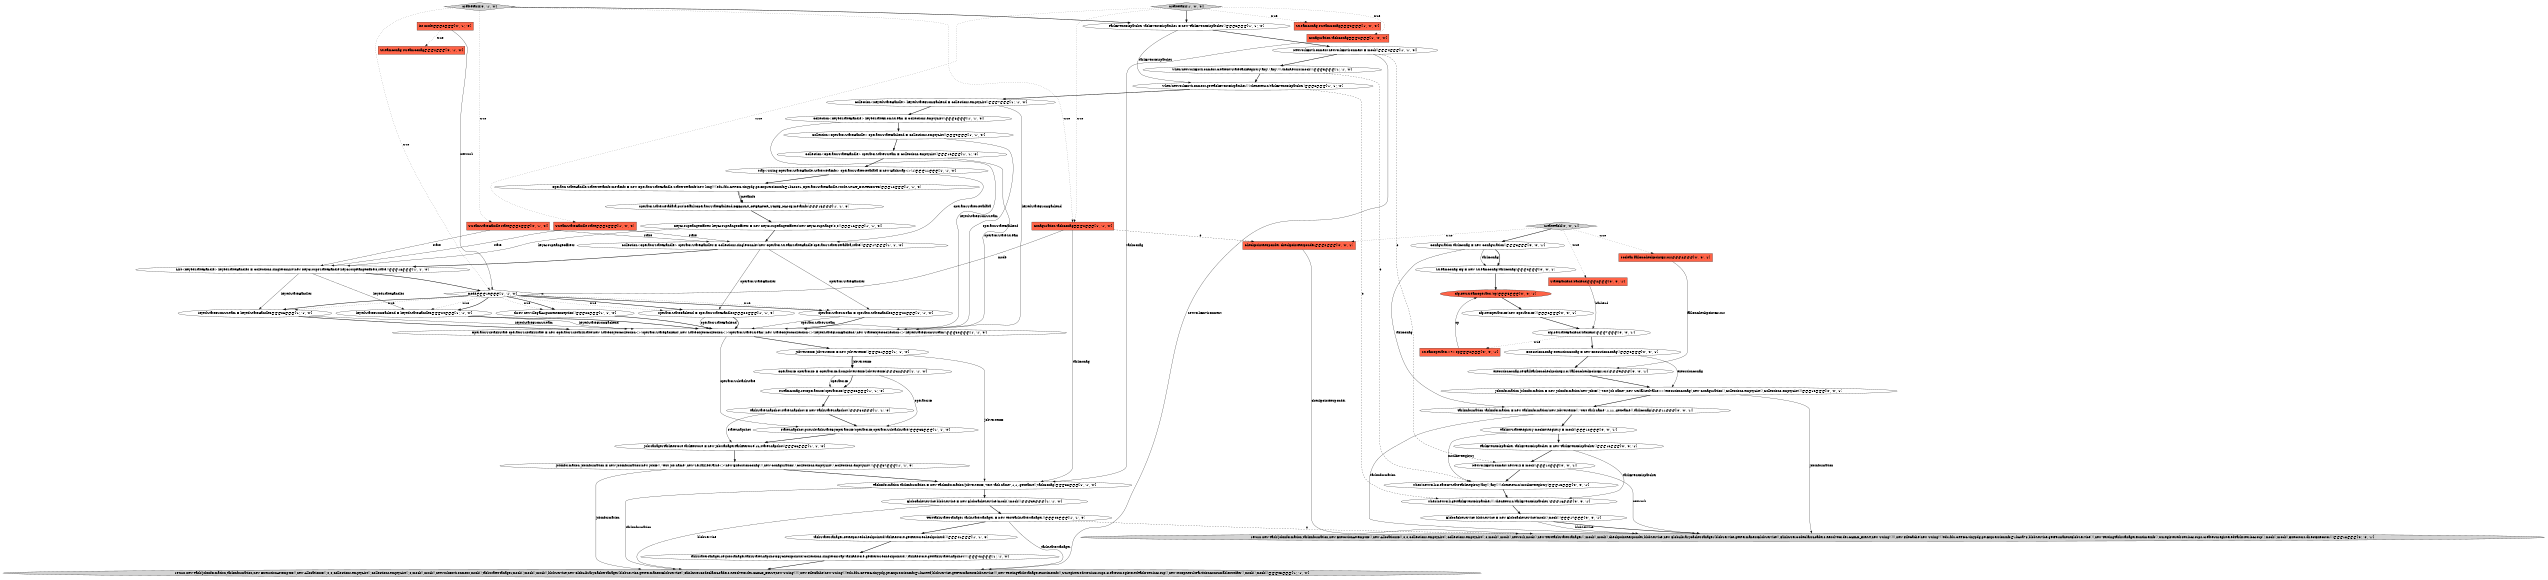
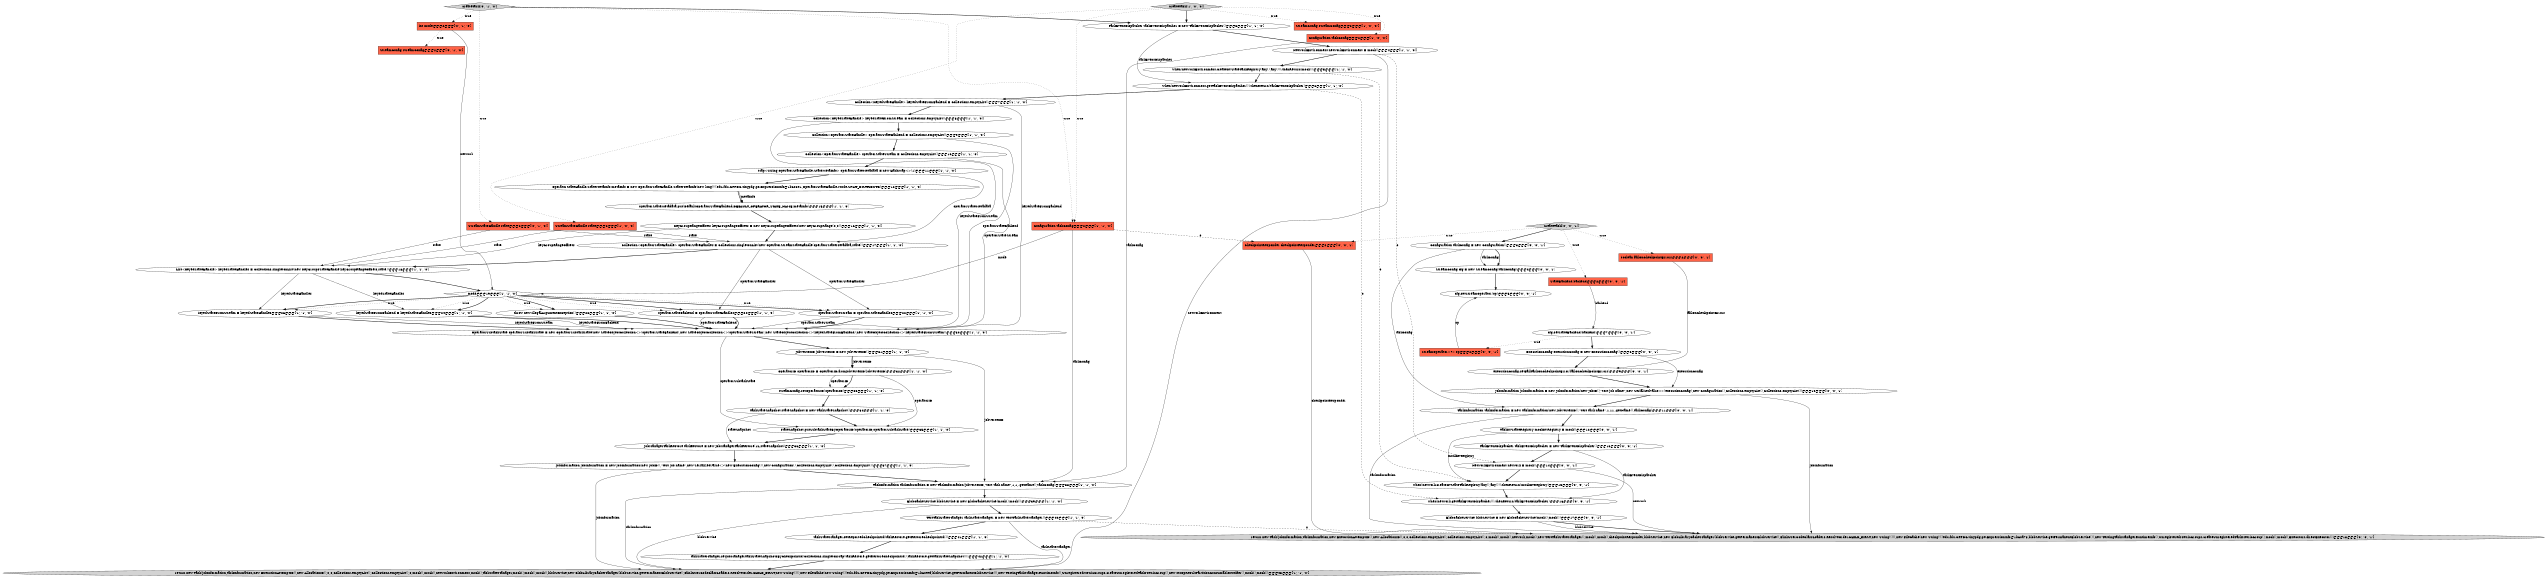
edge "createTask['0', '1', '0']" -> "mode@@@19@@@['1', '1', '0']": now "createTask['0', '1', '0']" -> "int mode@@@2@@@['0', '1', '0']"
node "cfg.setStreamOperator(op)@@@5@@@['0', '0', '1']": fillcolor tomato -> white
node "cfg.setOperatorID(new OperatorID())@@@6@@@['0', '0', '1']": removed
